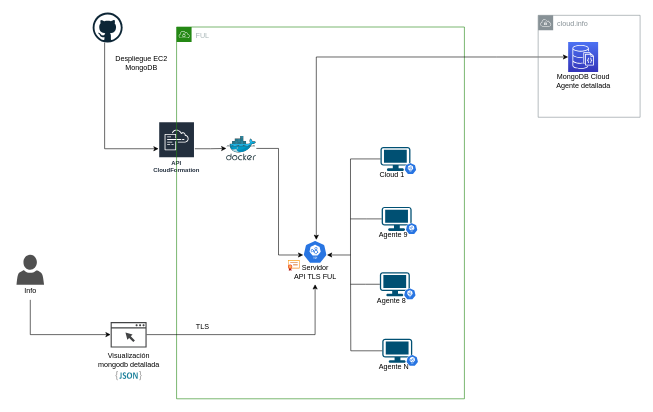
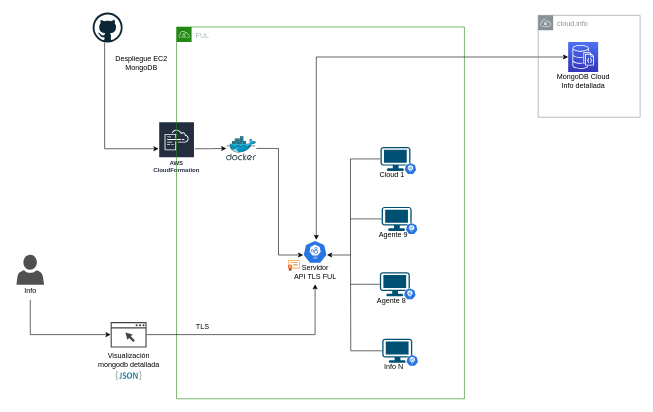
node "MongoDB Cloud Agente detallada": label "MongoDB Cloud Agente detallada" -> "MongoDB Cloud Info detallada"
node "API CloudFormation": label "API CloudFormation" -> "AWS CloudFormation"
node "Agente N": label "Agente N" -> "Info N"
